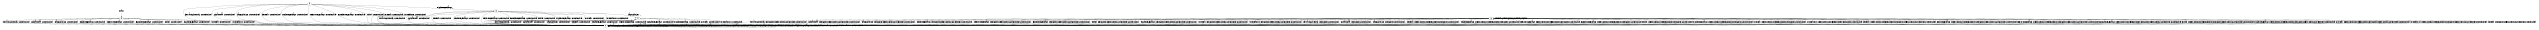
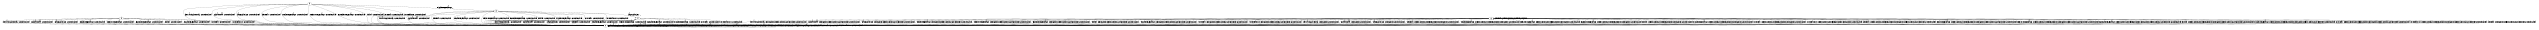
node "__start0": removed
